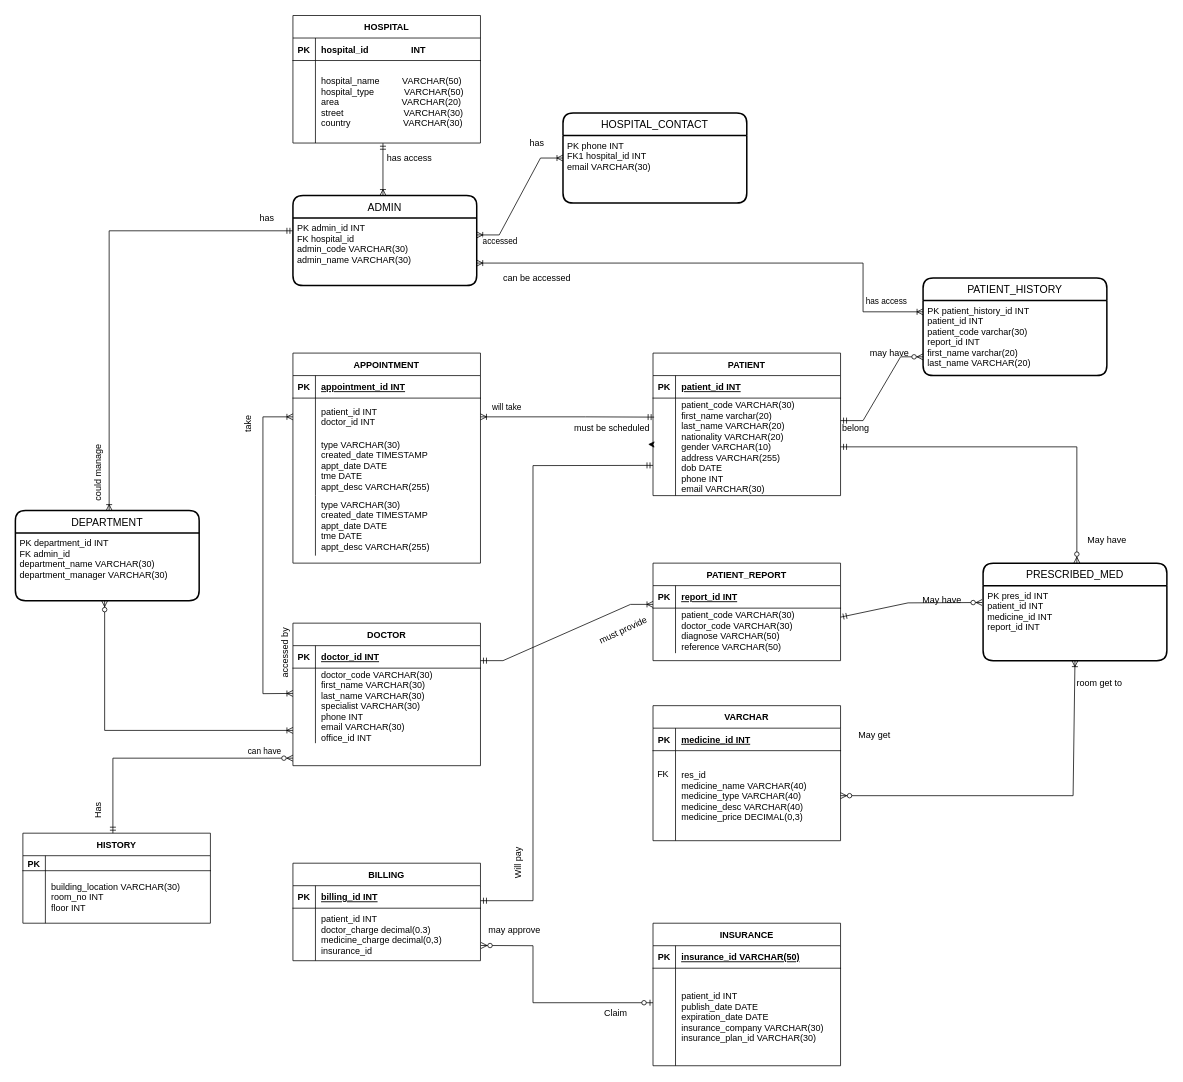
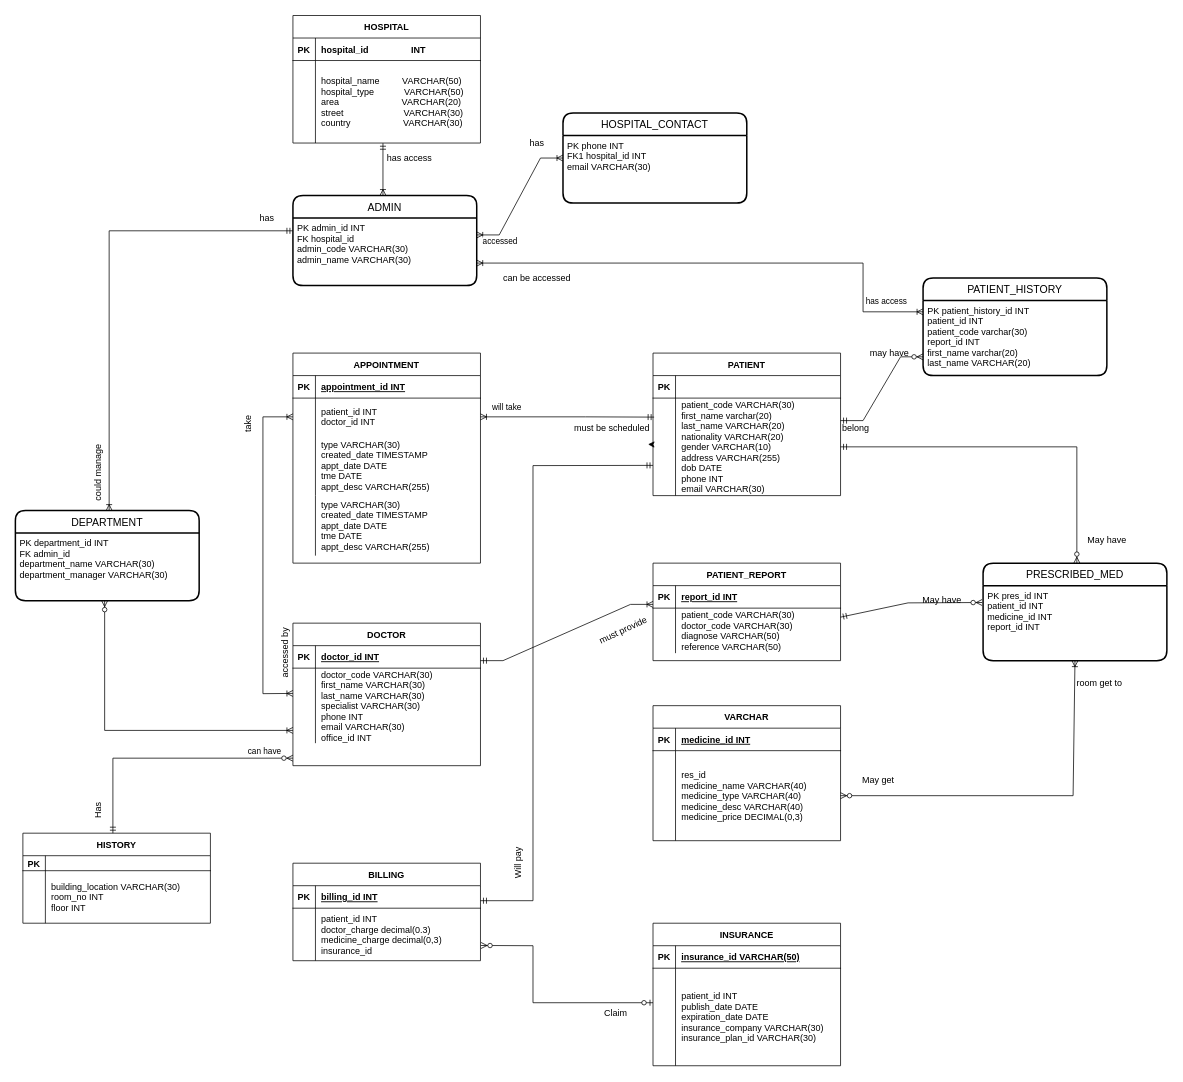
node "patient_id INT": removed
node "May get": moved (874, 735) -> (878, 780)
node "FK": removed
node "may approve": removed
